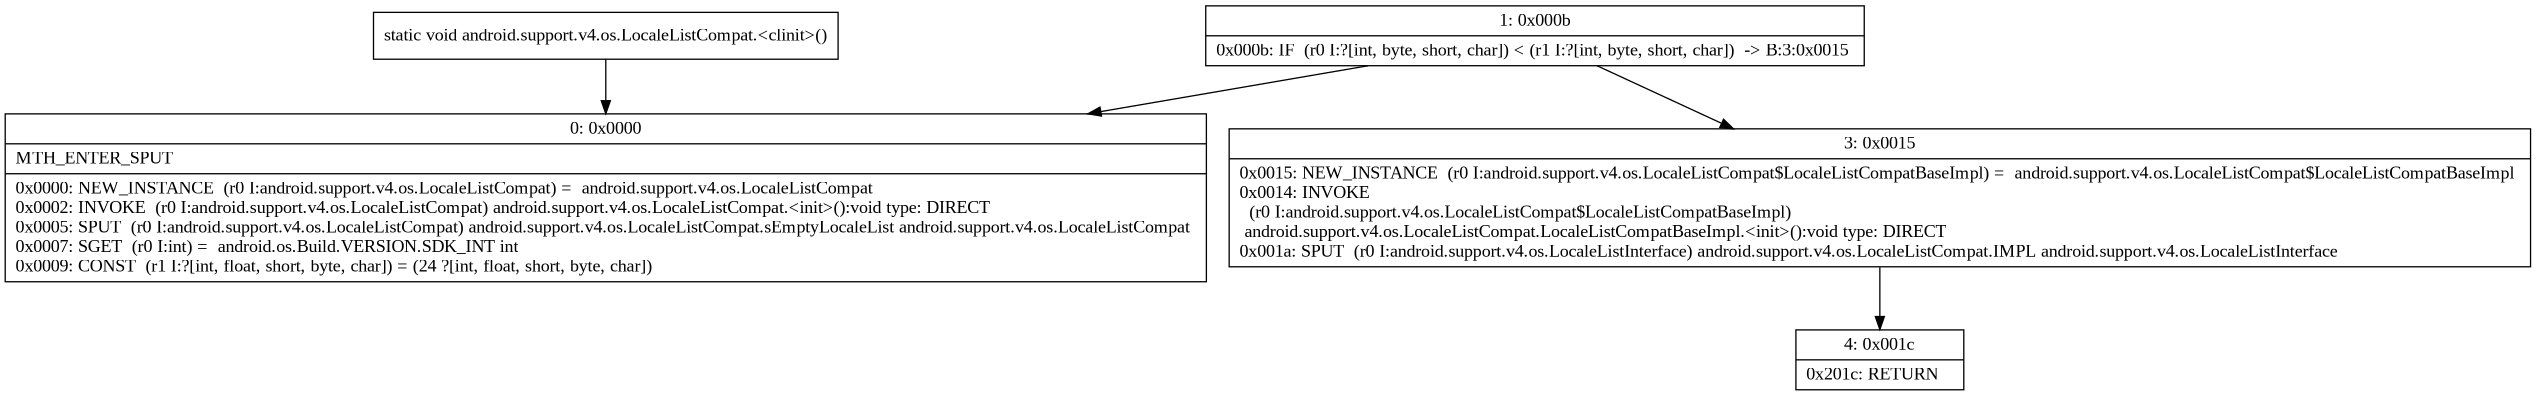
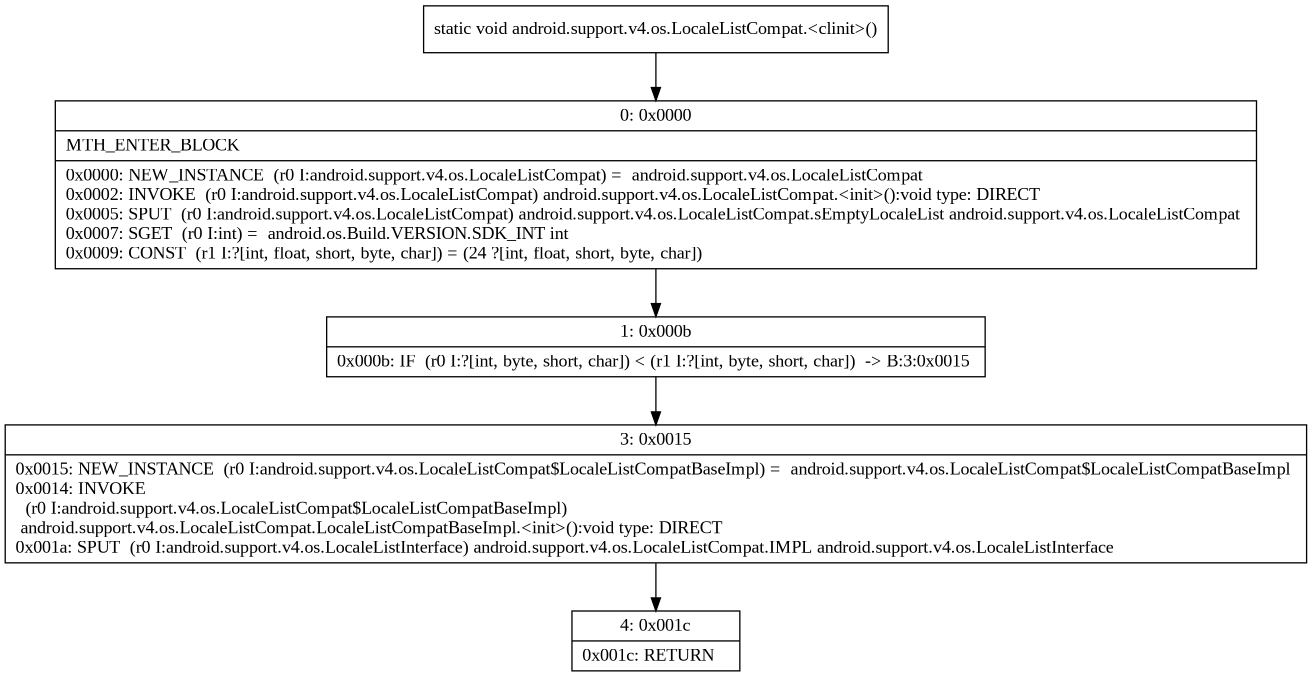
edge "1: 0x000b" -> "0: 0x0000": reversed
node "0: 0x0000": text "MTH_ENTER_SPUT" -> "MTH_ENTER_BLOCK"
node "4: 0x001c": text "0x201c: RETURN" -> "0x001c: RETURN"
